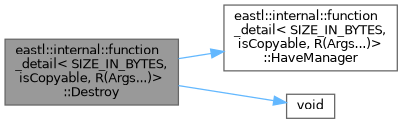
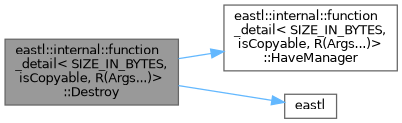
node "void": label "void" -> "eastl"
